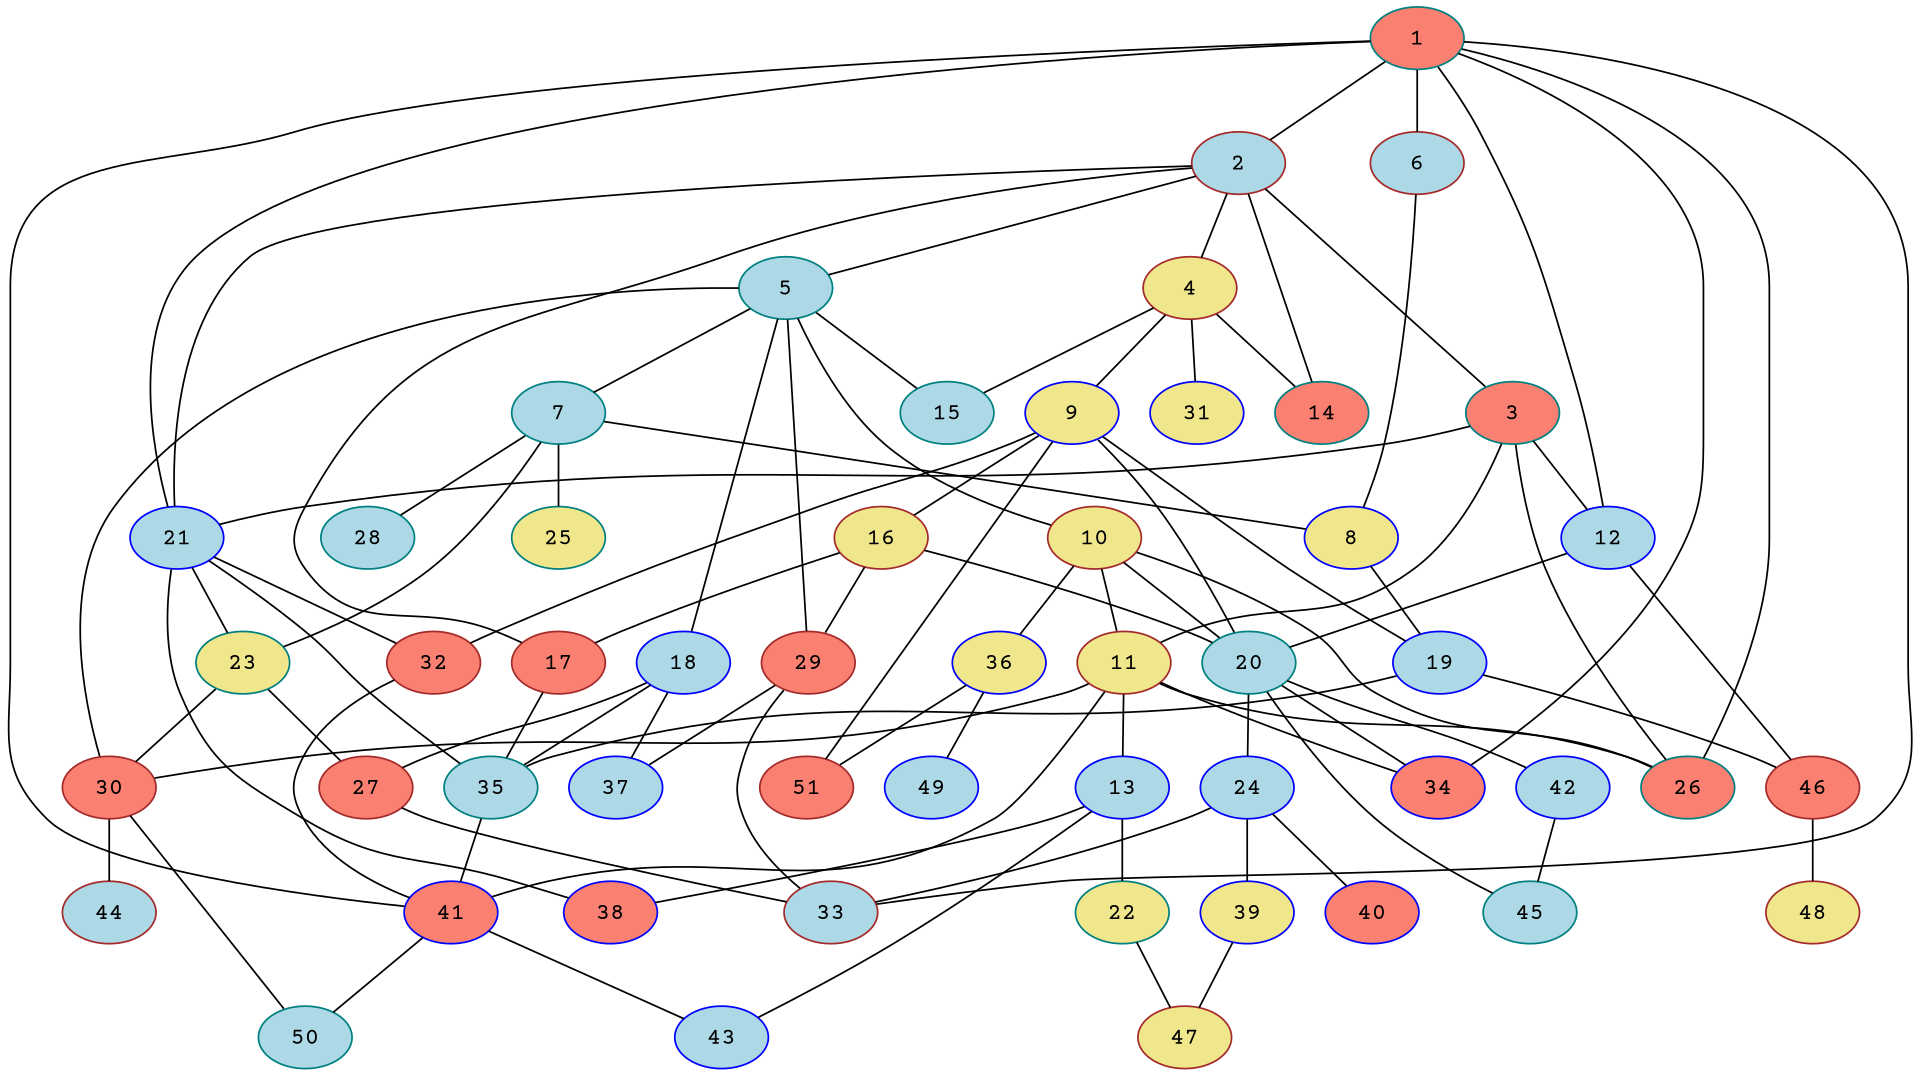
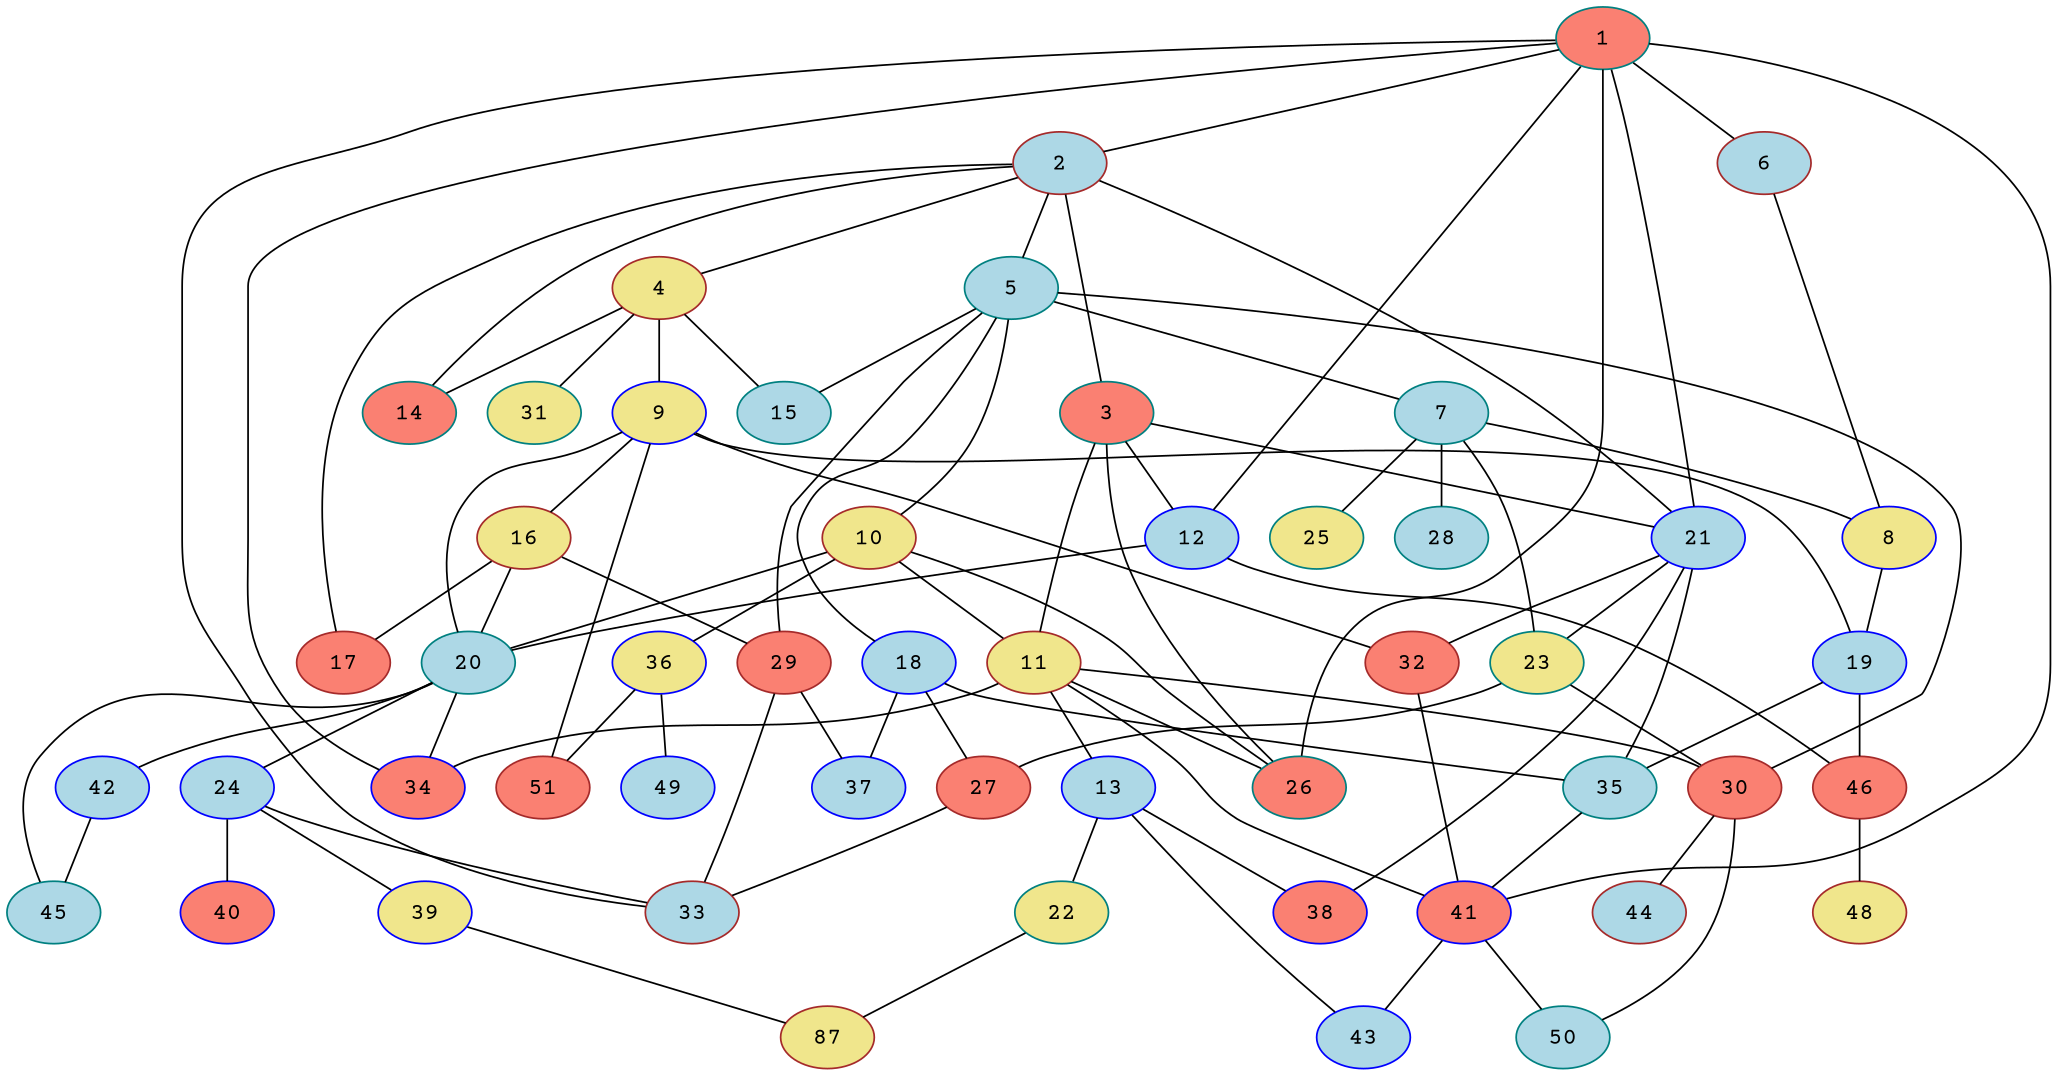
node "31": color blue -> teal
edge "17" -- "35": removed
node "47": label "47" -> "87"
